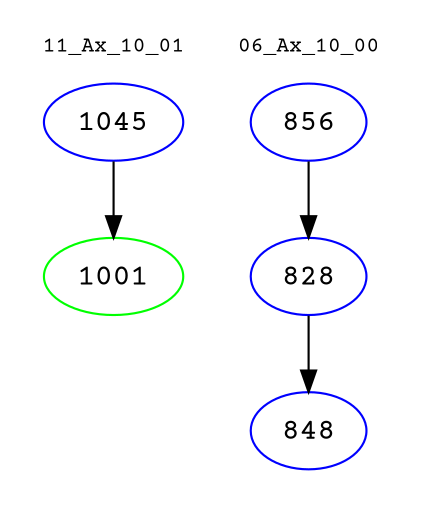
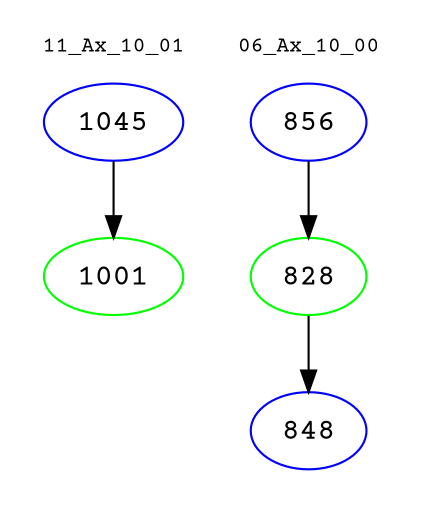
node "828": color blue -> green
